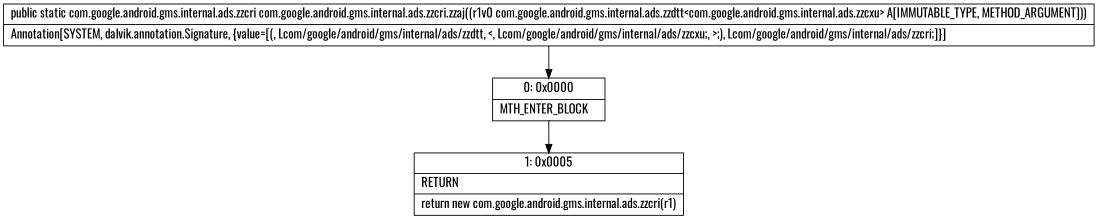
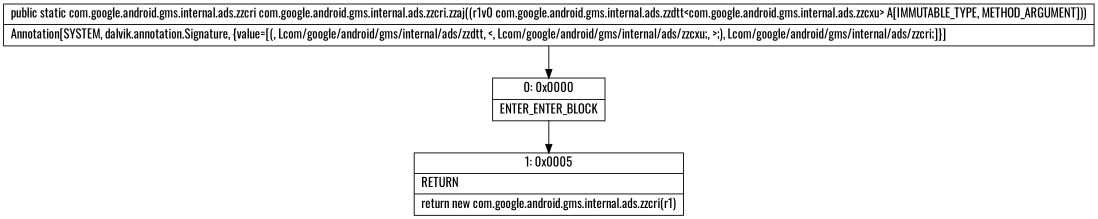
node "0: 0x0000": text "MTH_ENTER_BLOCK" -> "ENTER_ENTER_BLOCK"
